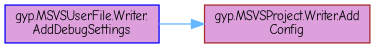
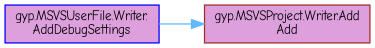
node "gyp.MSVSProject.Writer.Add Config": label "gyp.MSVSProject.Writer.Add Config" -> "gyp.MSVSProject.Writer.Add Add"
